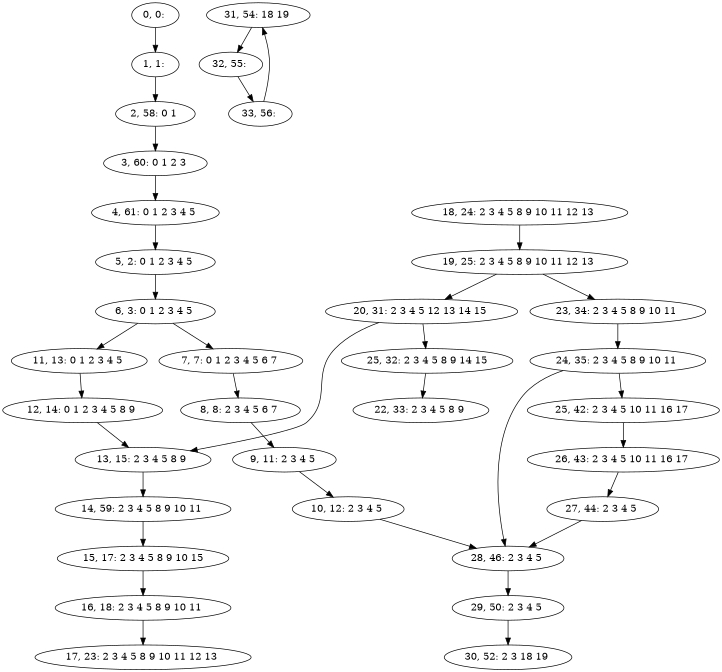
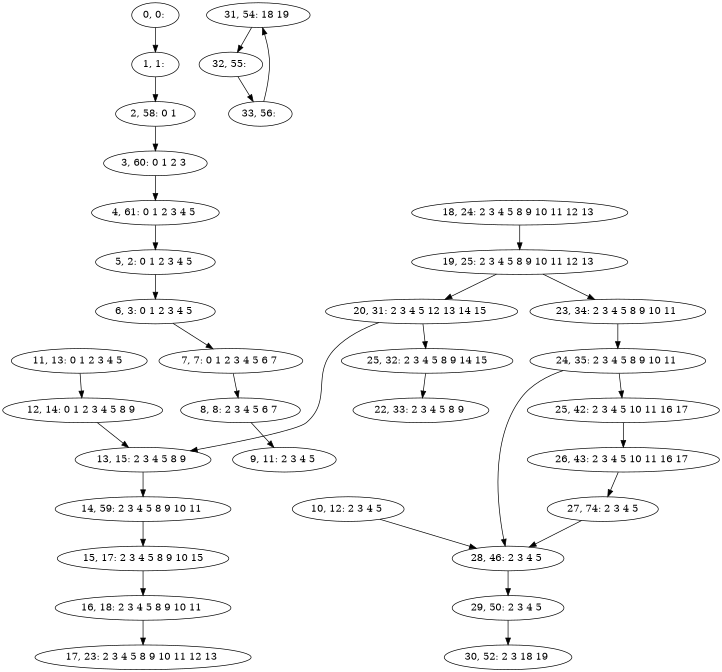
edge "6, 3: 0 1 2 3 4 5" -> "11, 13: 0 1 2 3 4 5": removed
edge "9, 11: 2 3 4 5" -> "10, 12: 2 3 4 5": removed
node "27, 44: 2 3 4 5": label "27, 44: 2 3 4 5" -> "27, 74: 2 3 4 5"
